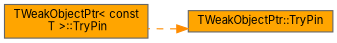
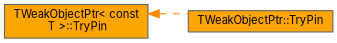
edge "TWeakObjectPtr< const T >::TryPin" -> "TWeakObjectPtr::TryPin": reversed
